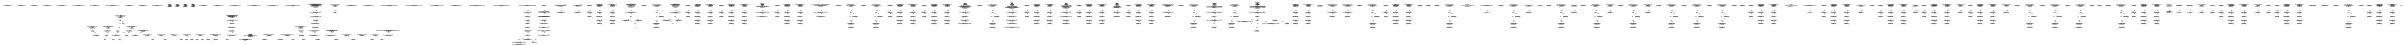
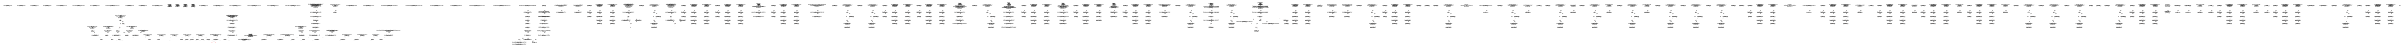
node "446_ claimed_TOD22 = true; 2840-expression_statement-447-447": removed
